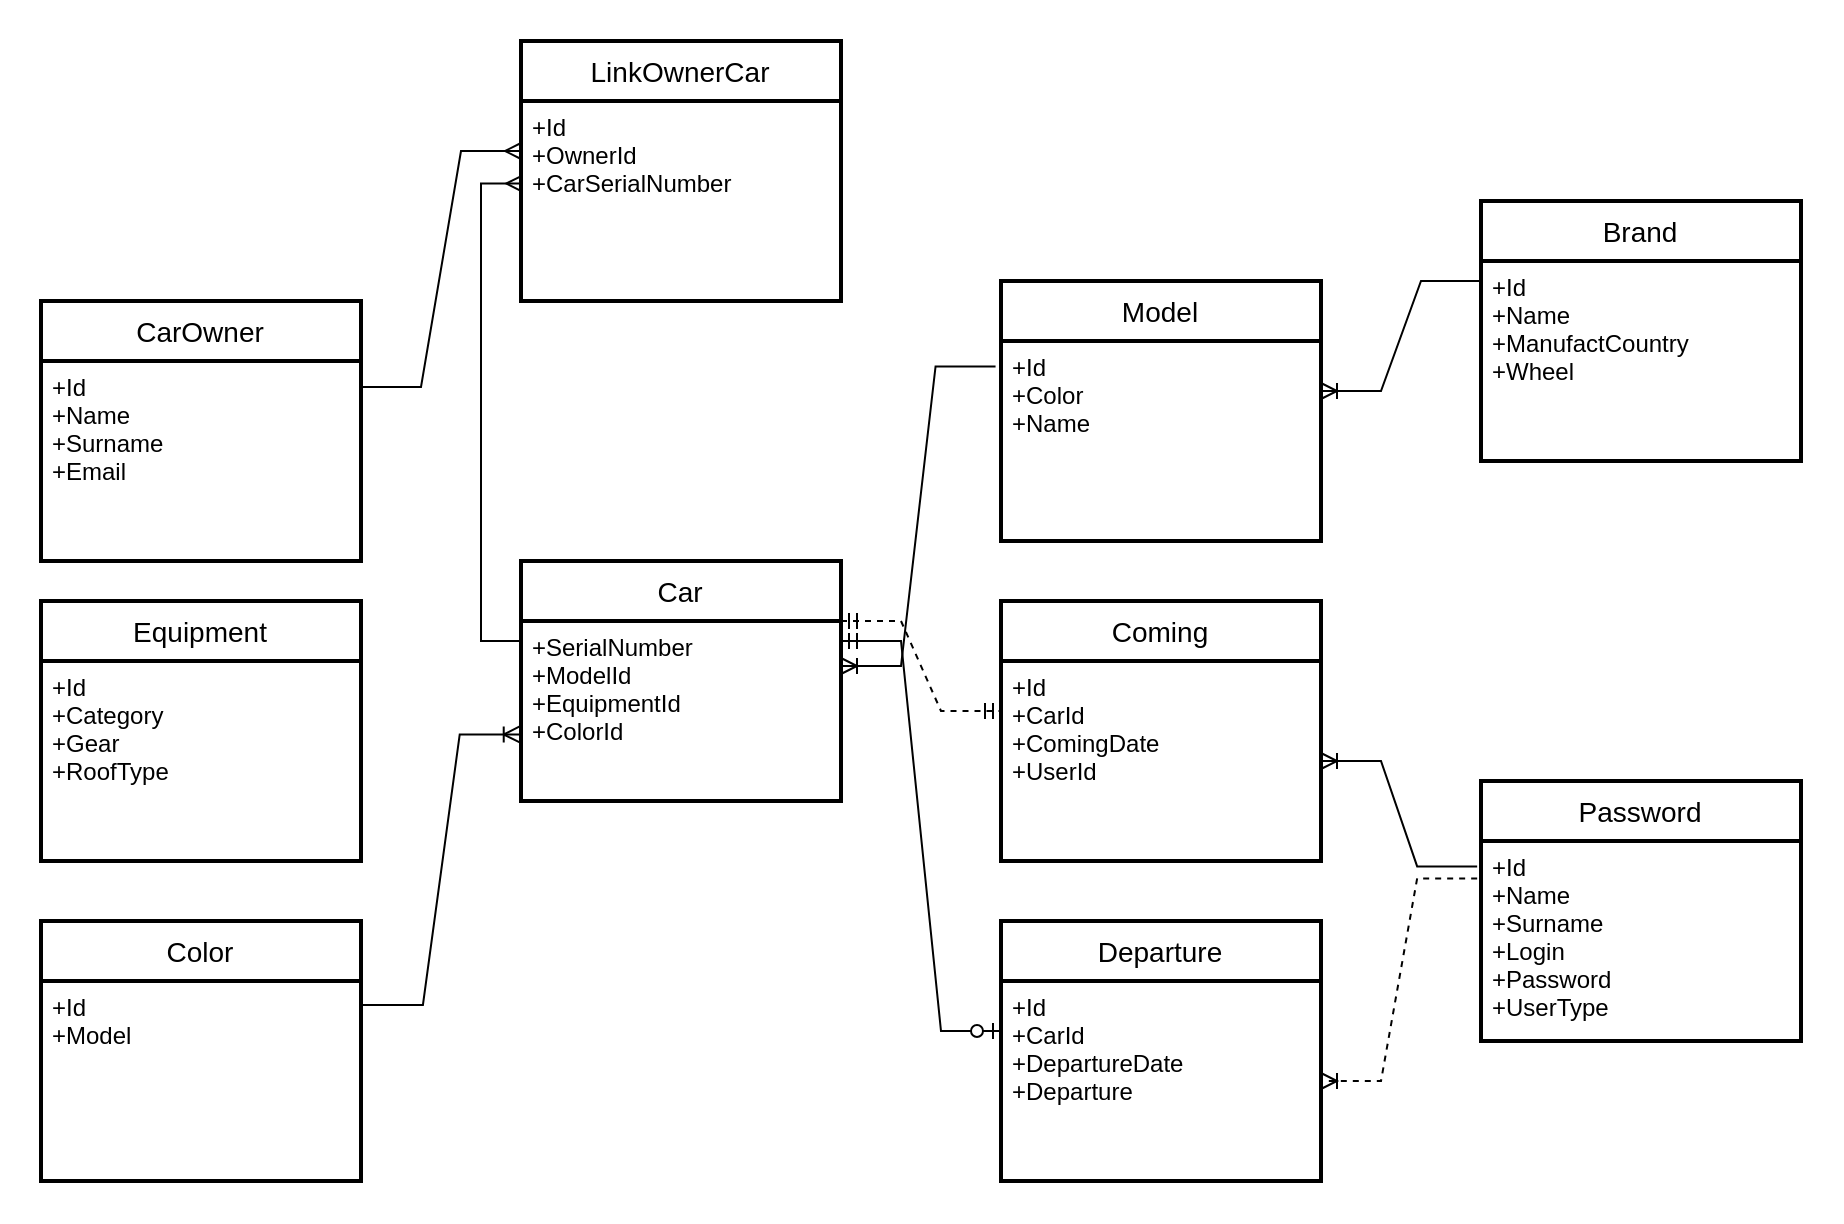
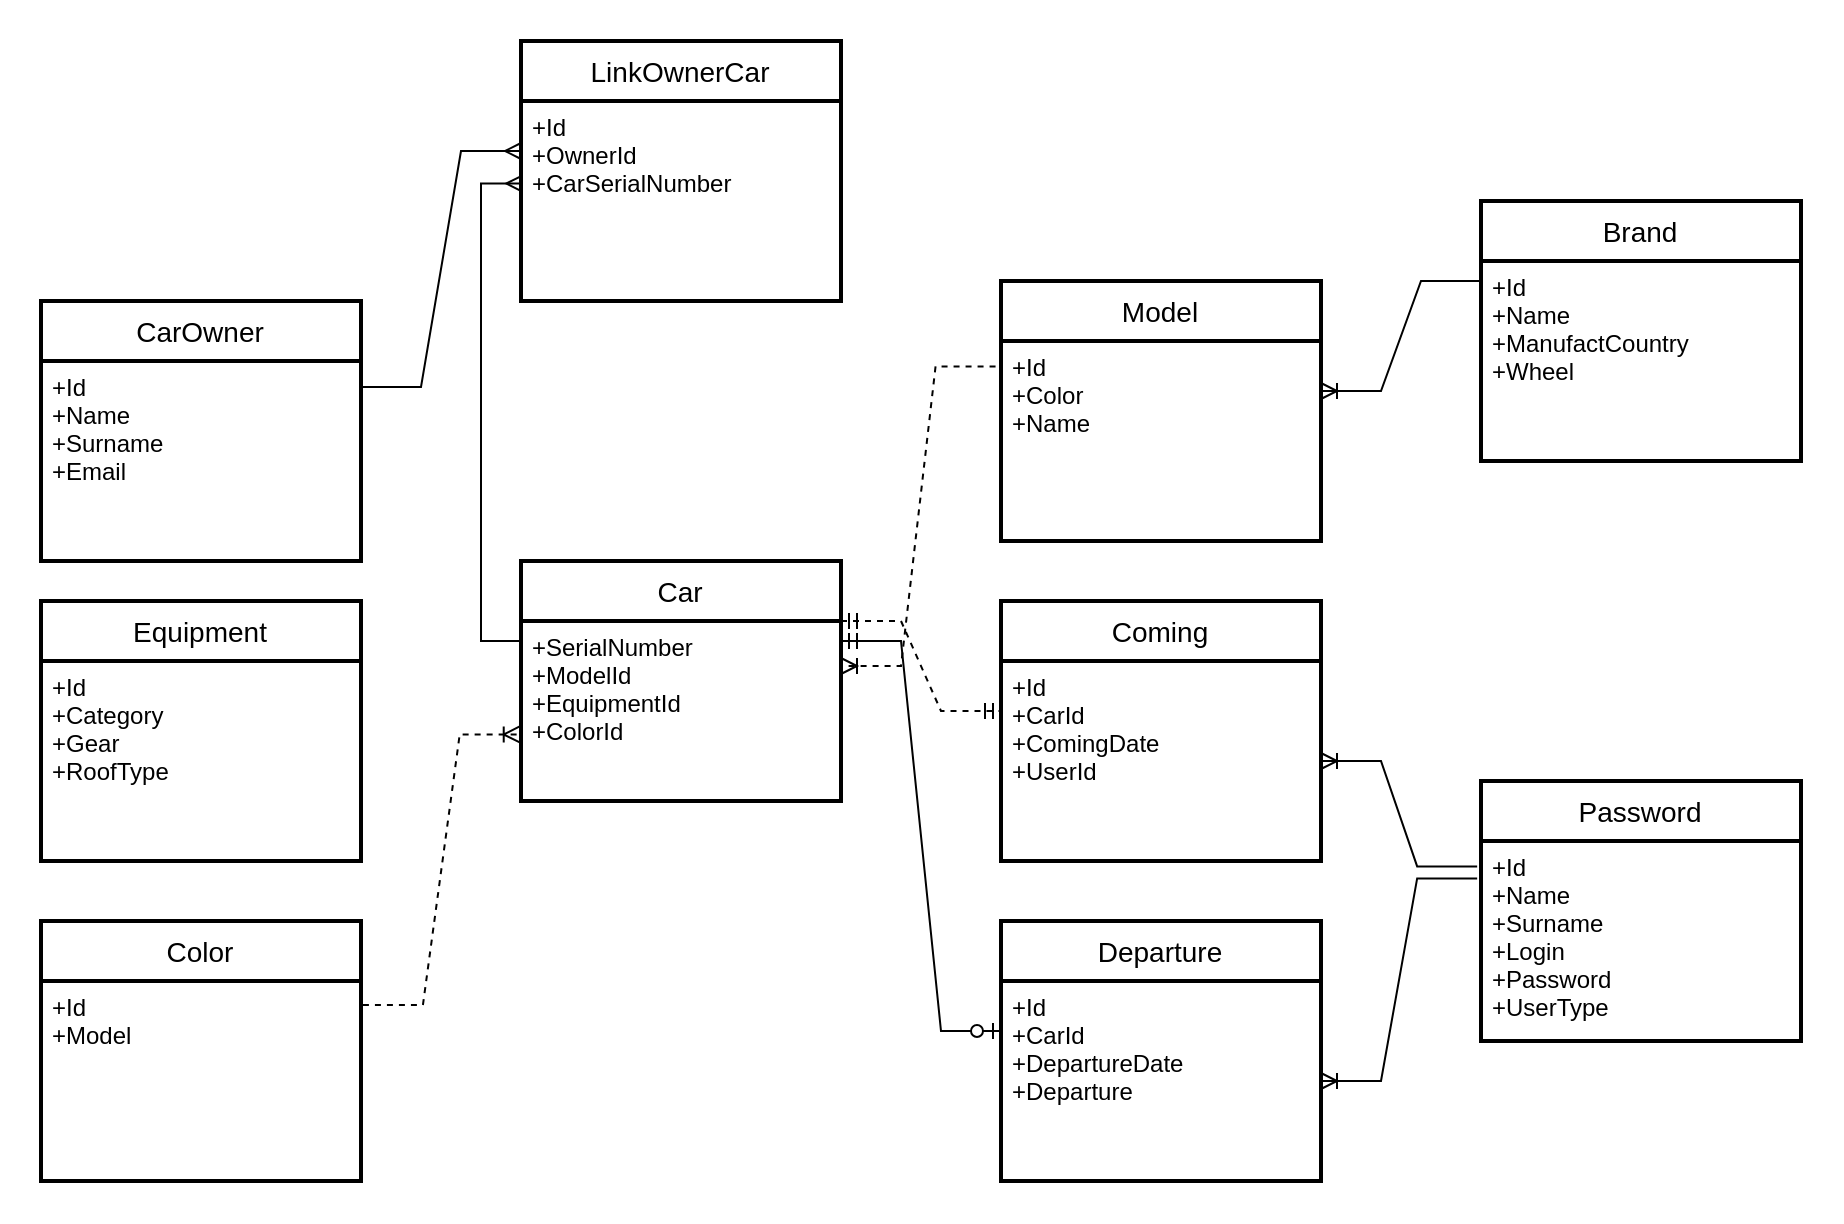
edge "+Id +Color +Name" -> "+SerialNumber +ModelId +EquipmentId +ColorId": style solid -> dashed
edge "+Id +Model" -> "+SerialNumber +ModelId +EquipmentId +ColorId": style solid -> dashed
edge "+Id +Name +Surname +Login +Password +UserType" -> "+Id +CarId +DepartureDate +Departure": style dashed -> solid
